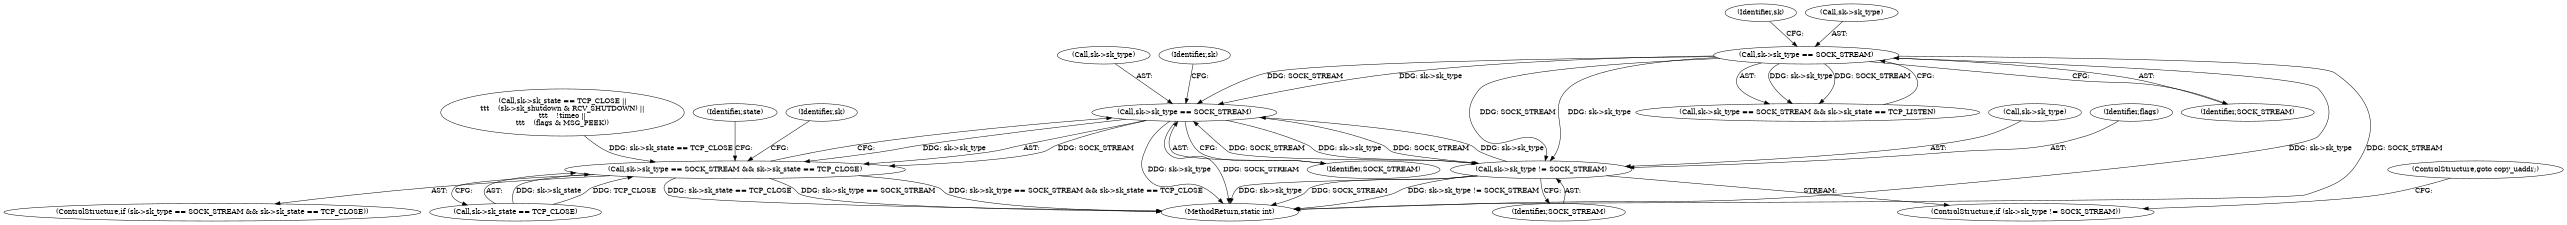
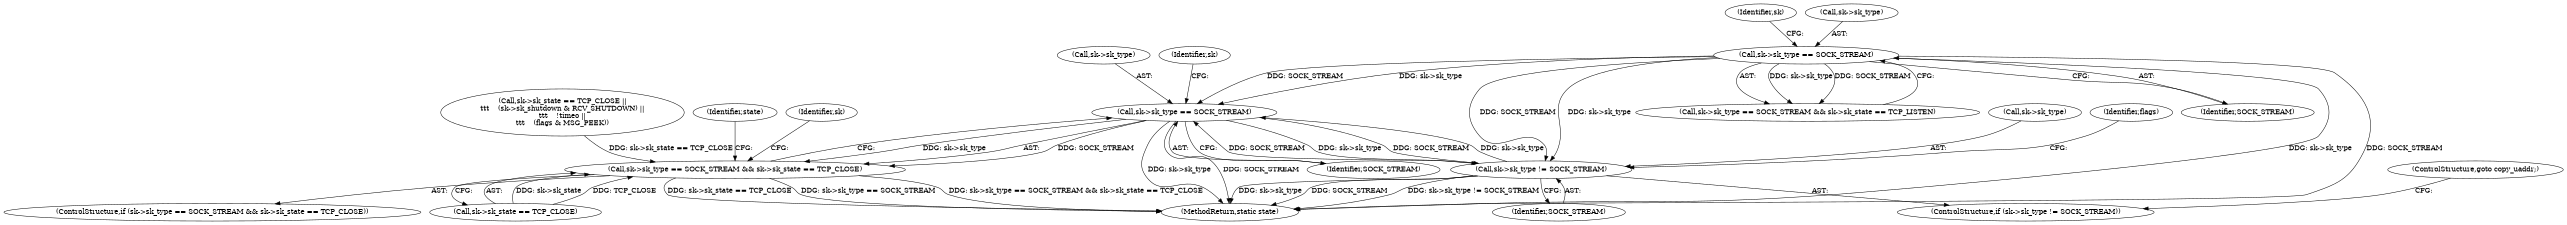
edge "(Identifier,flags)" -> "(Call,sk->sk_type != SOCK_STREAM)": label "AST: " -> "CFG: "
edge "(Call,sk->sk_type != SOCK_STREAM)" -> "(ControlStructure,if (sk->sk_type != SOCK_STREAM))": label "STREAM: " -> "AST: "
node "(MethodReturn,static int)": label "(MethodReturn,static int)" -> "(MethodReturn,static state)"
